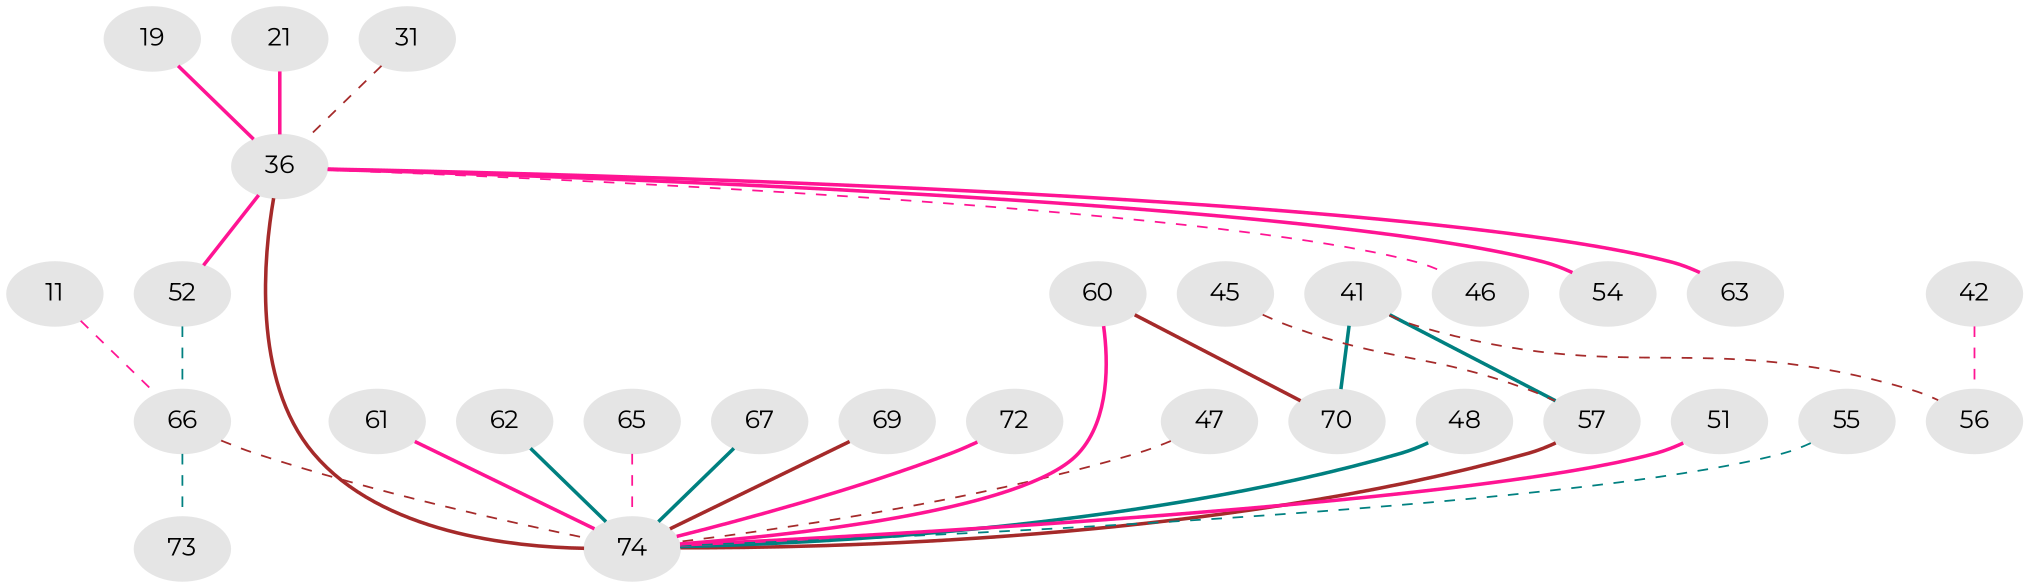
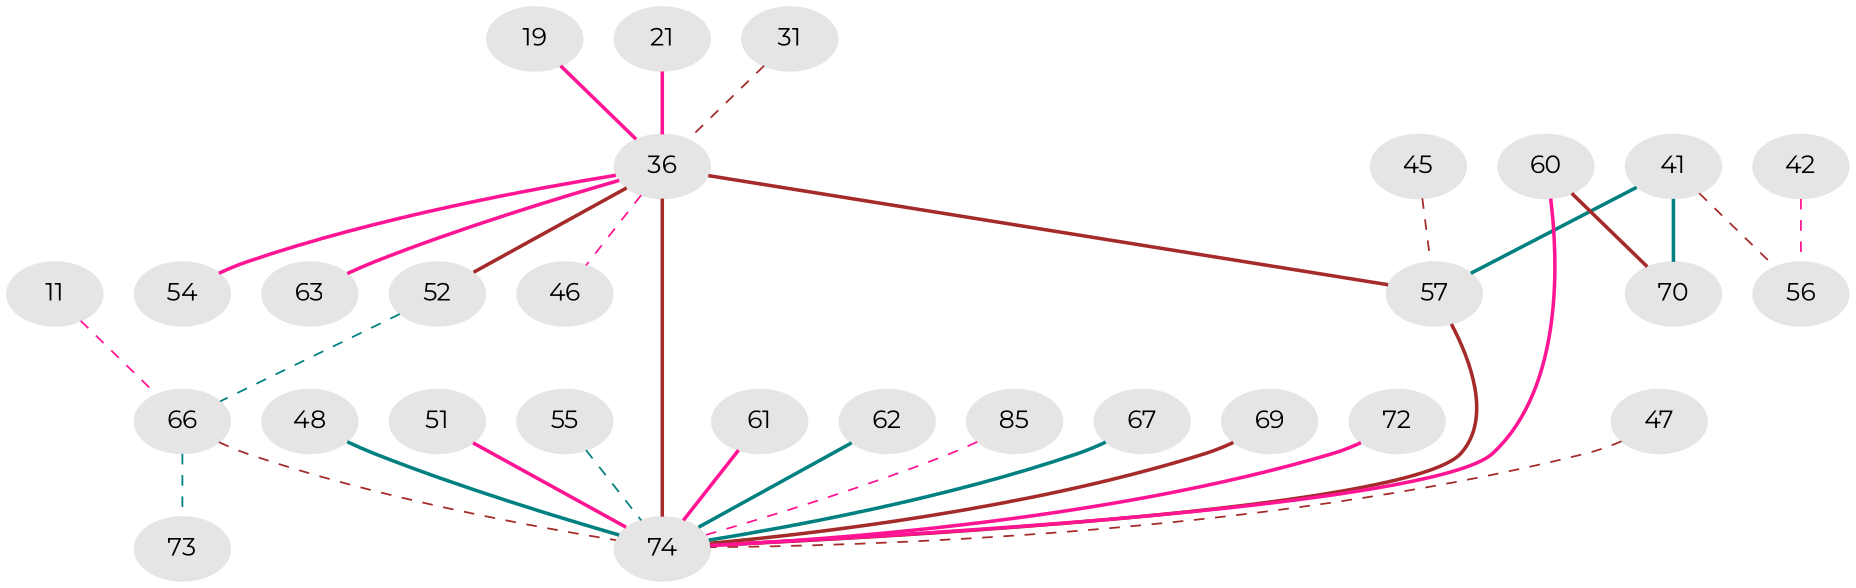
edge "36" -- "52": color deeppink -> brown
edge "36" -- "57": added
node "65": label "65" -> "85"
